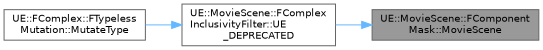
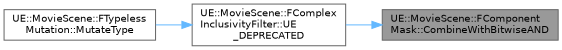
node "UE::FComplex::FTypeless Mutation::MutateType": label "UE::FComplex::FTypeless Mutation::MutateType" -> "UE::MovieScene::FTypeless Mutation::MutateType"
node "UE::MovieScene::FComponent Mask::MovieScene": label "UE::MovieScene::FComponent Mask::MovieScene" -> "UE::MovieScene::FComponent Mask::CombineWithBitwiseAND"
